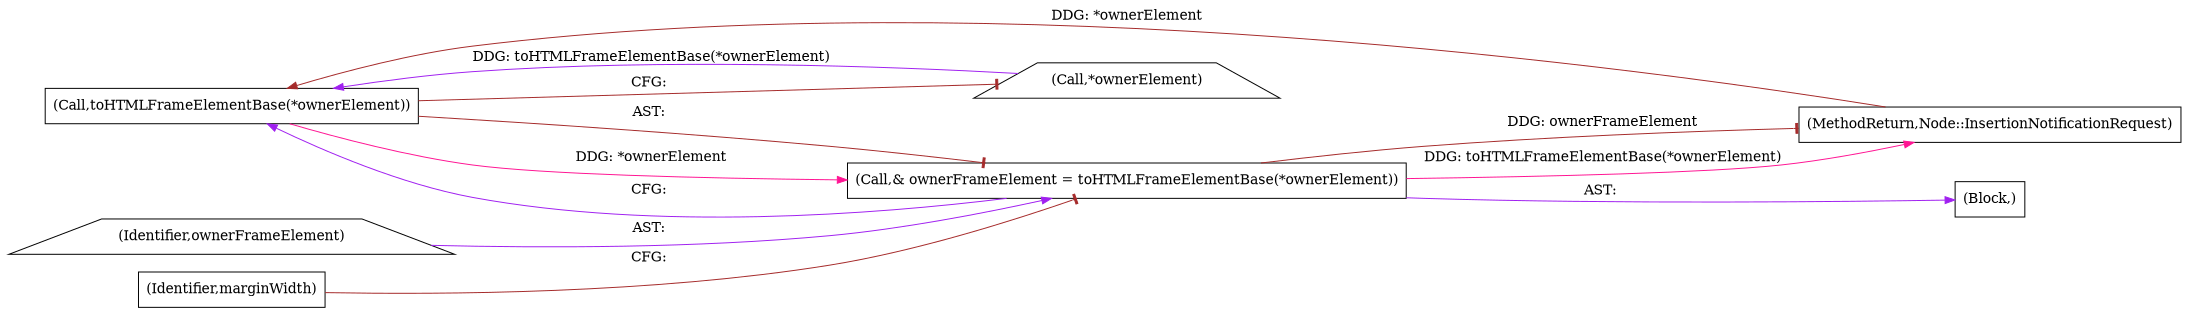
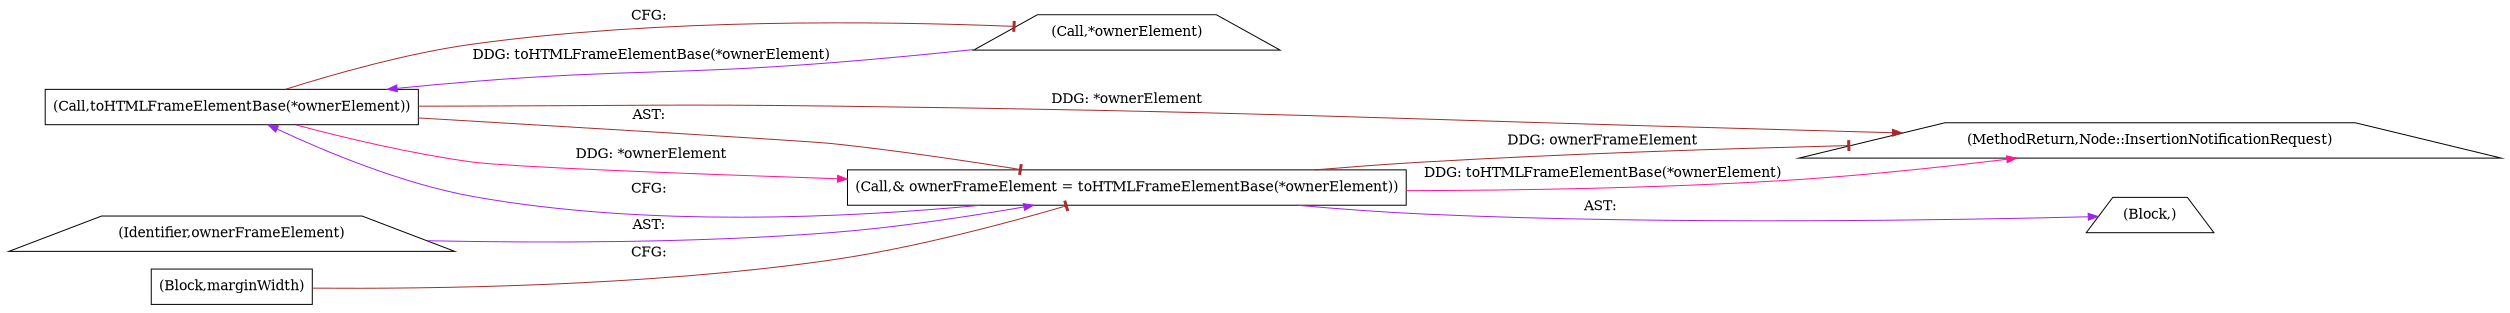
edge "(MethodReturn,Node::InsertionNotificationRequest)" -> "(Call,toHTMLFrameElementBase(*ownerElement))": reversed
node "(MethodReturn,Node::InsertionNotificationRequest)": shape box -> trapezium
node "(Block,)": shape box -> trapezium
node "(Identifier,marginWidth)": label "(Identifier,marginWidth)" -> "(Block,marginWidth)"
